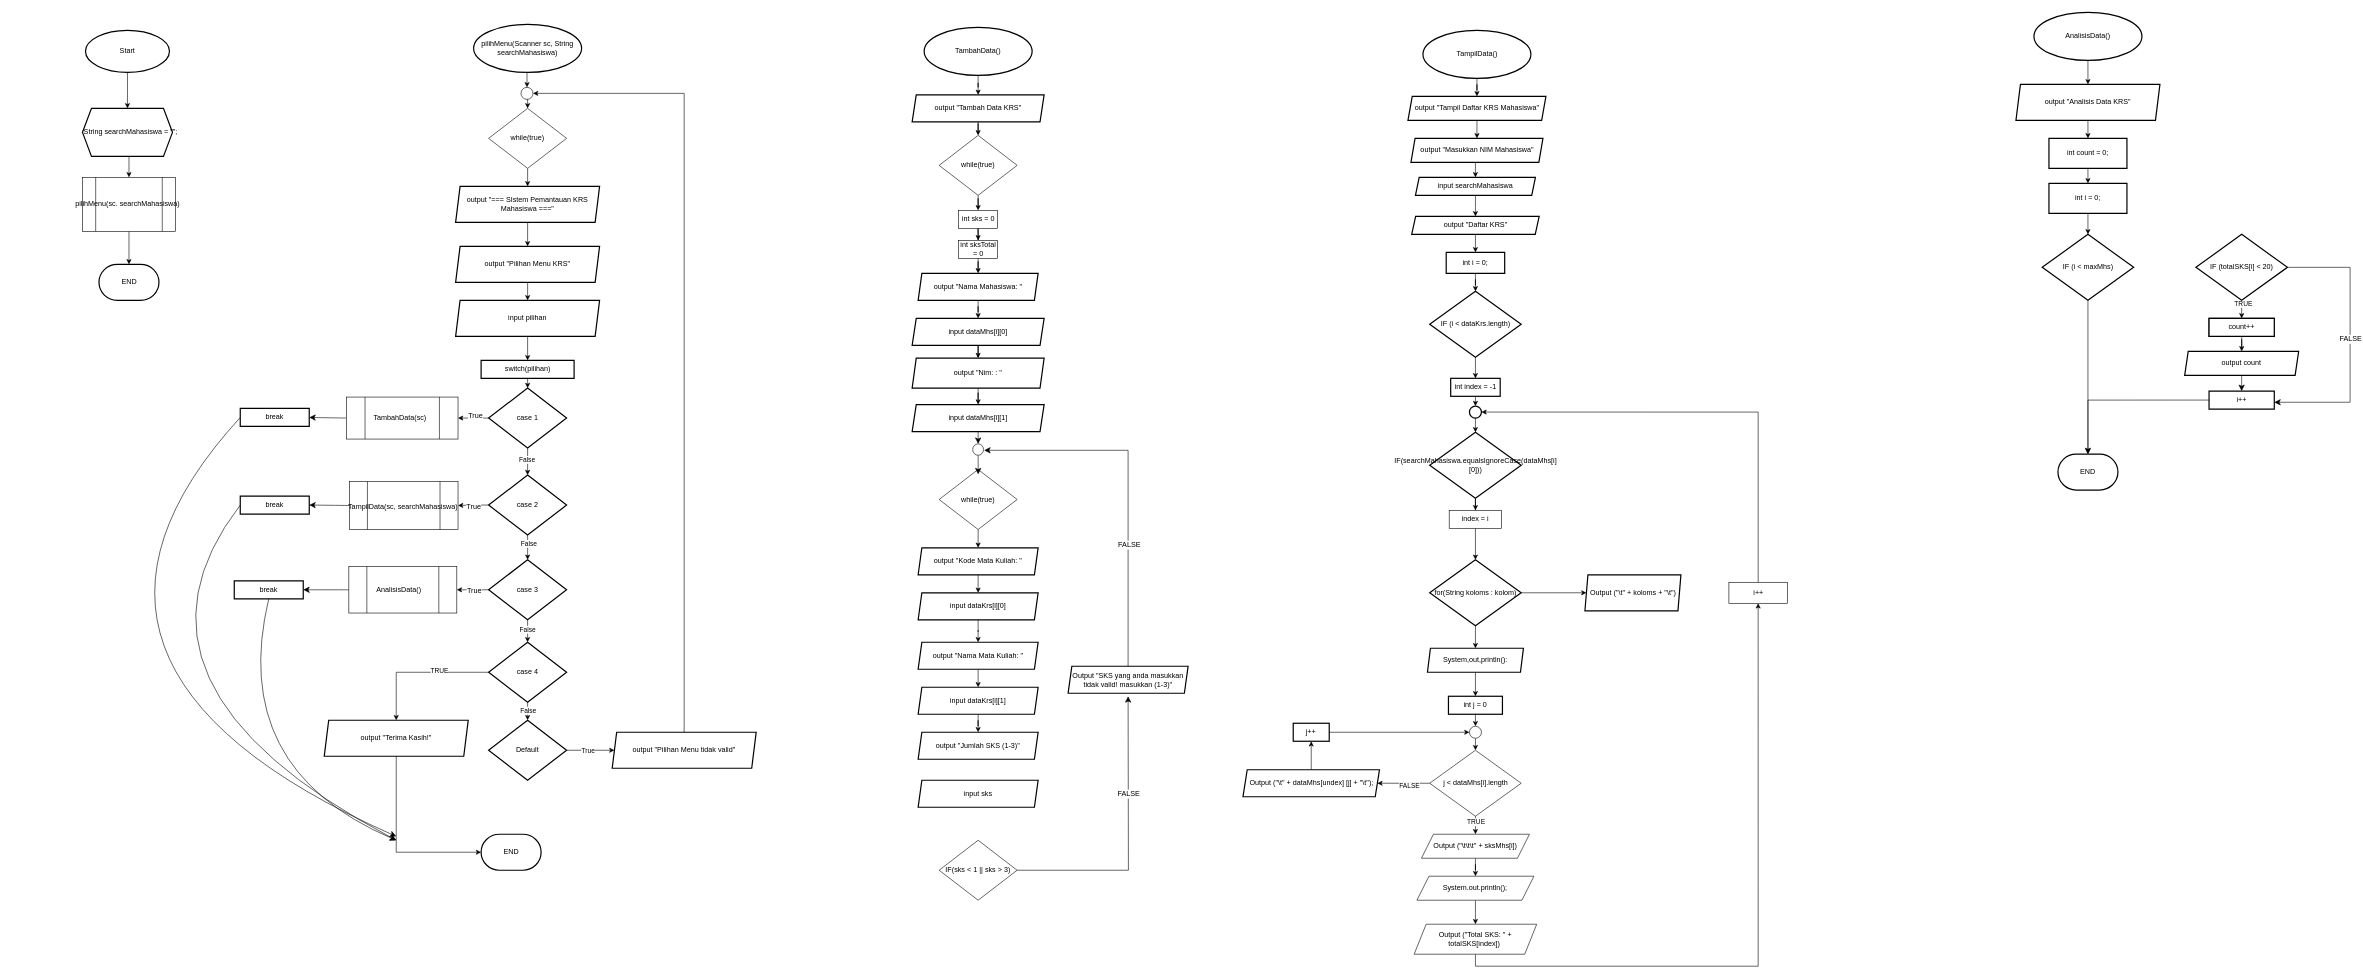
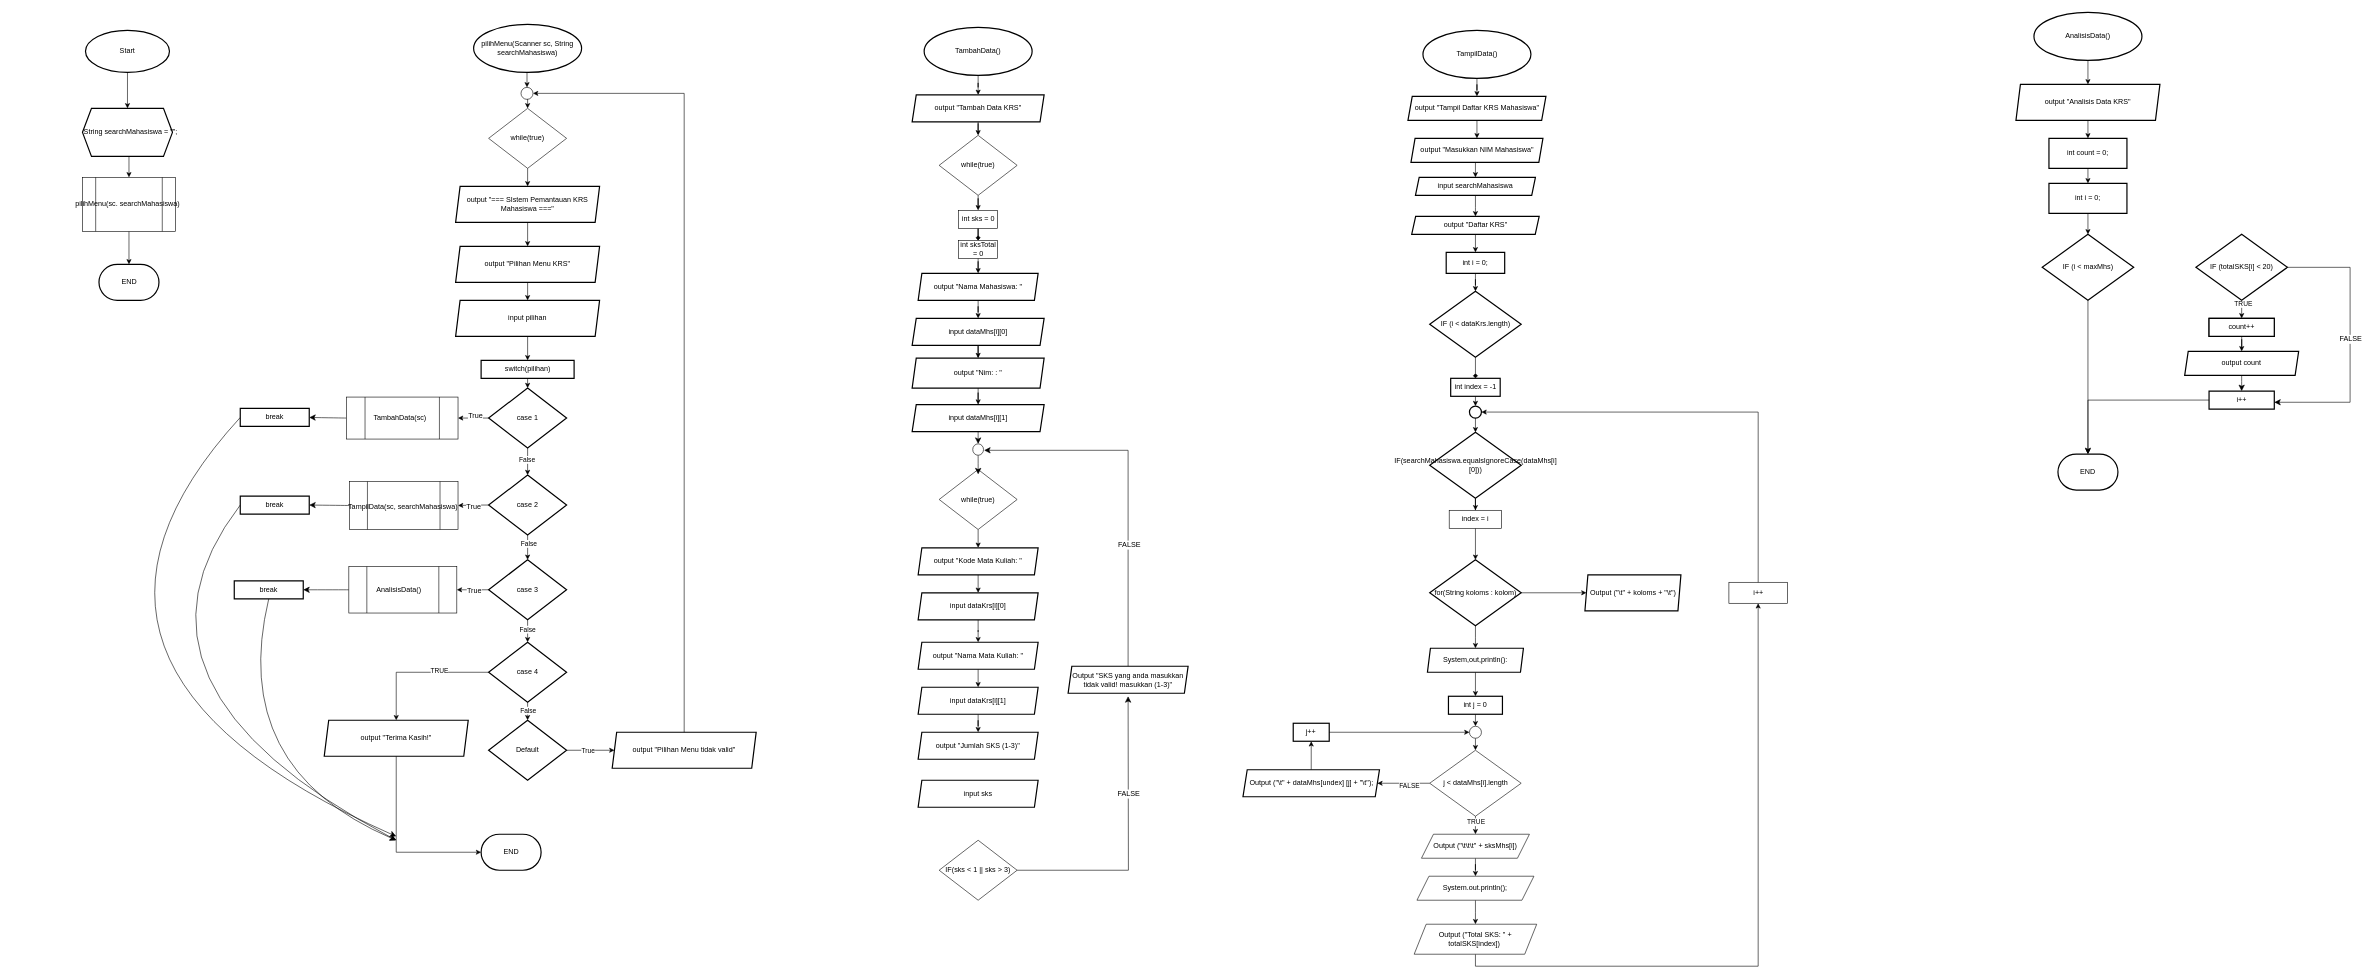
edge "int sks = 0" -> "int sksTotal = 0": arrowhead classic -> diamond
edge "IF (i < dataKrs.length)" -> "int index = -1": arrowhead classic -> diamond
